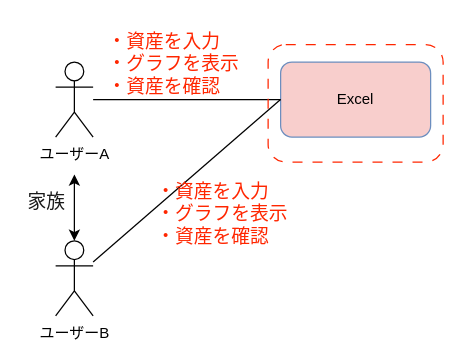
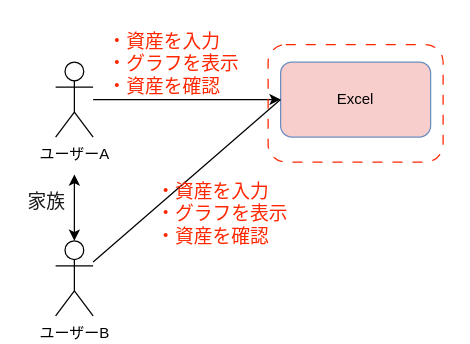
edge "ユーザーA" -- "Excel": arrowhead none -> classic
